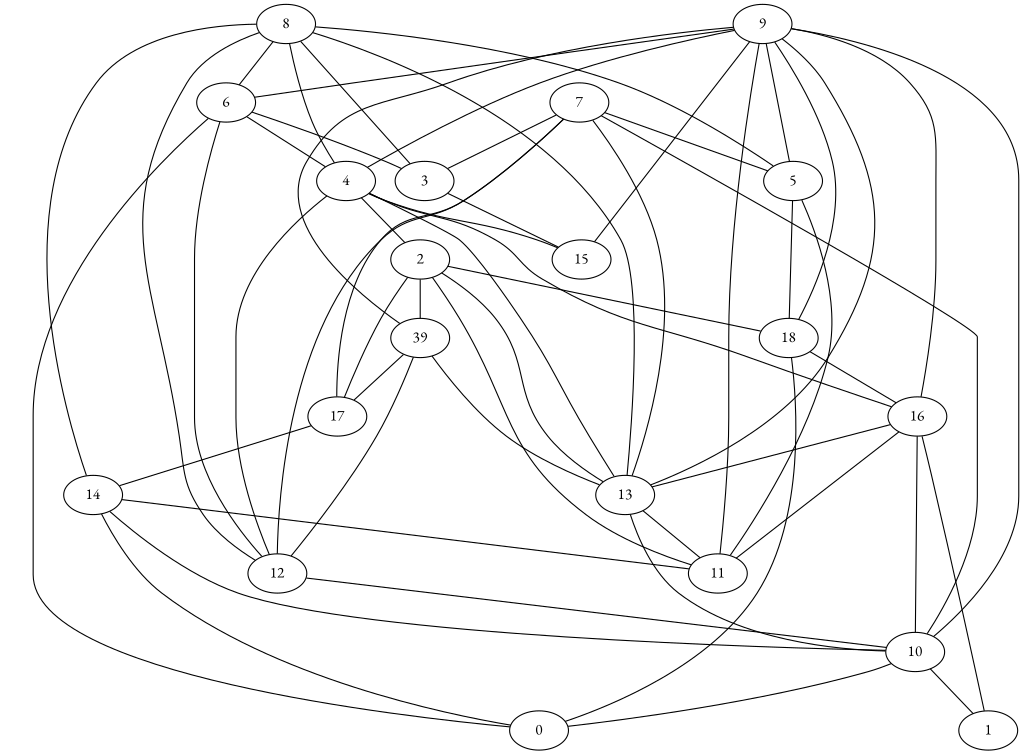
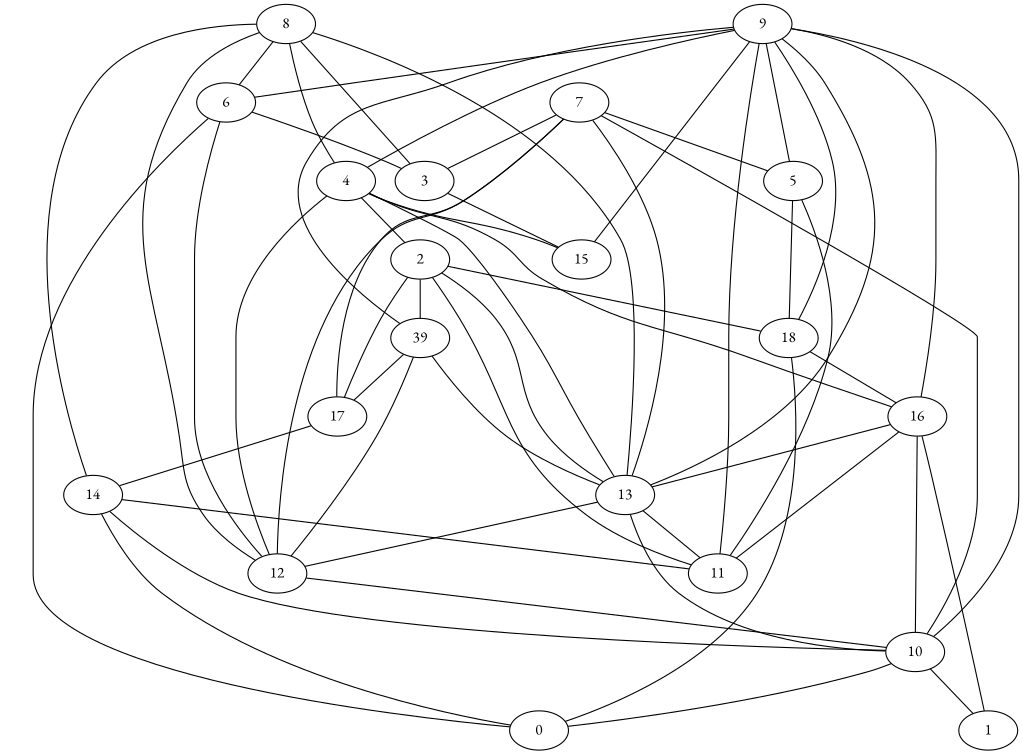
edge "8" -- "5": removed
edge "6" -- "4": removed
edge "13" -- "12": added
